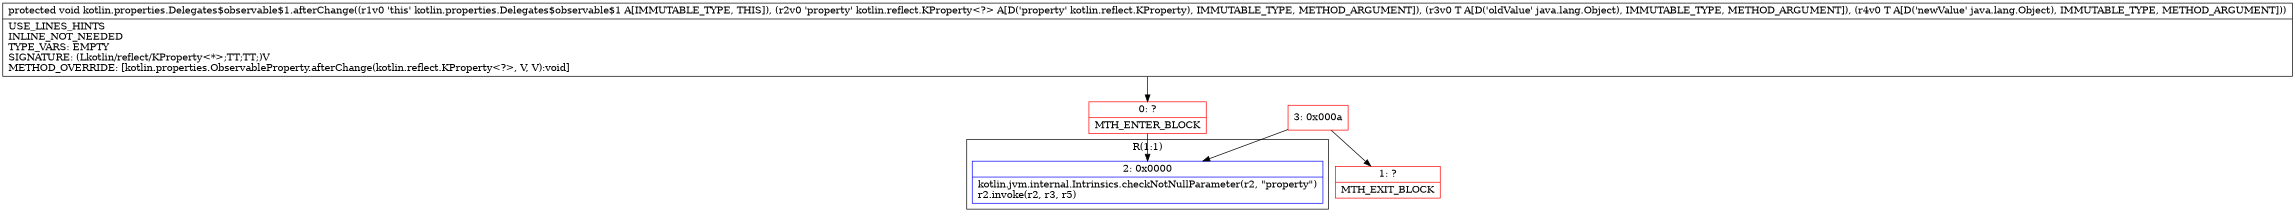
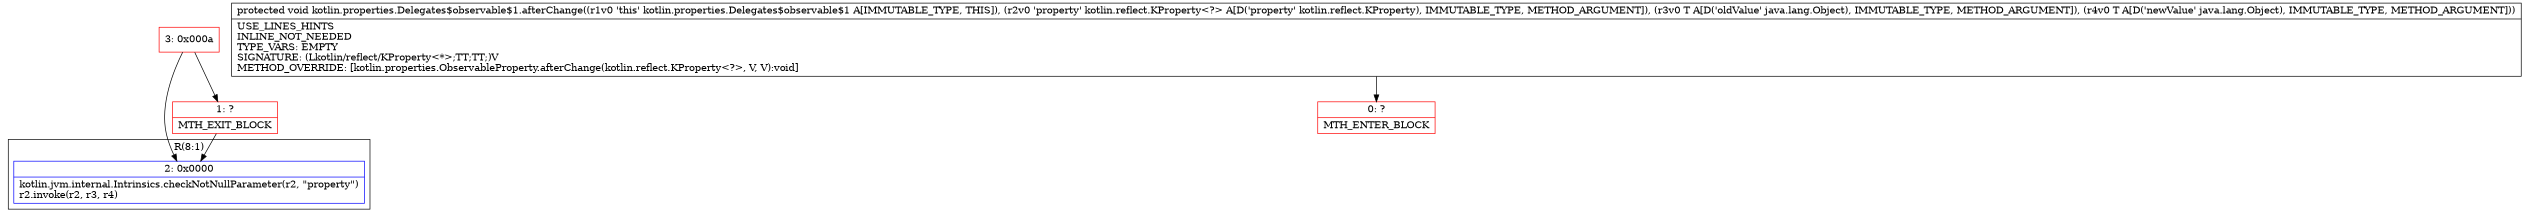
edge "0: ?" -> "2: 0x0000": now "1: ?" -> "2: 0x0000"
cluster "R(1:1)": label "R(1:1)" -> "R(8:1)"
node "2: 0x0000": text "r2.invoke(r2, r3, r5)" -> "r2.invoke(r2, r3, r4)"
